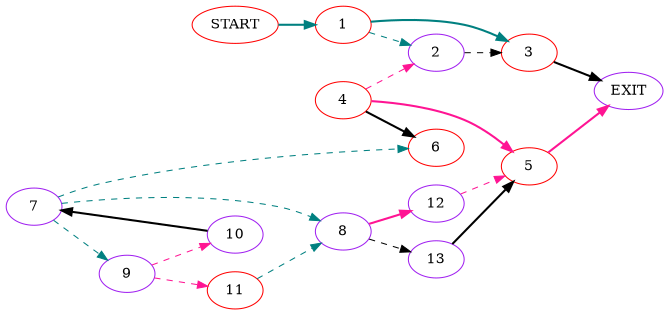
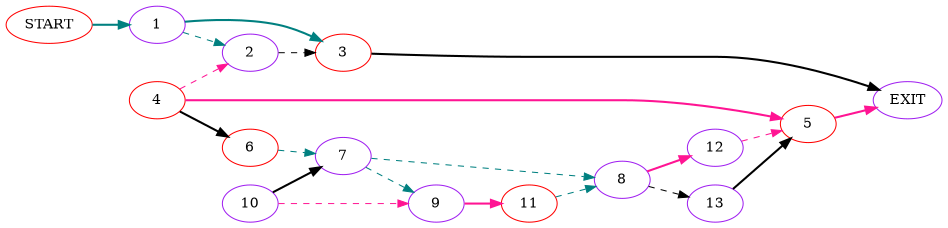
node "1": color red -> purple
edge "7" -> "6": reversed
edge "9" -> "10": reversed
edge "9" -> "11": style dashed -> bold
